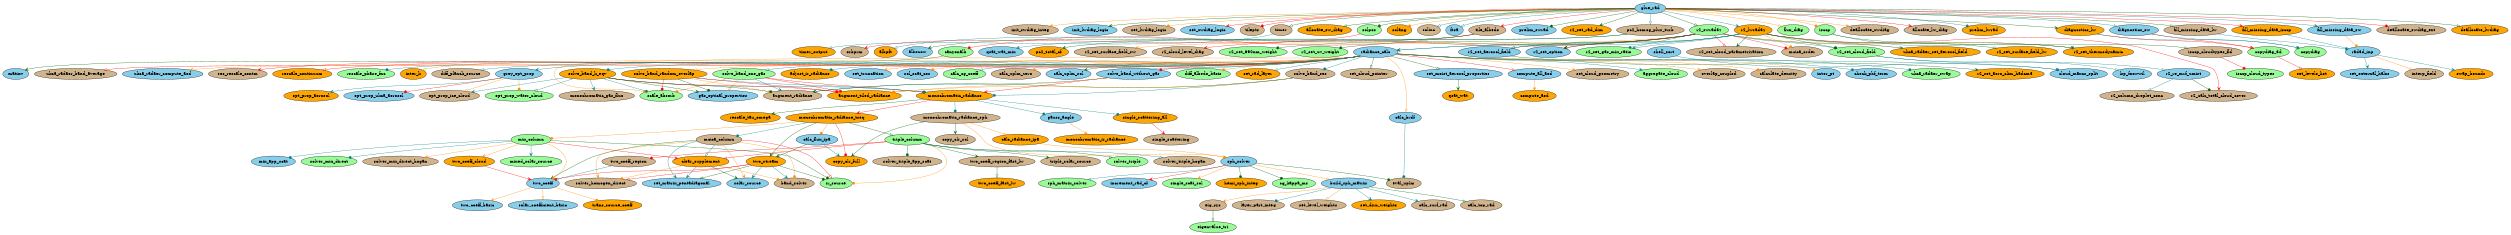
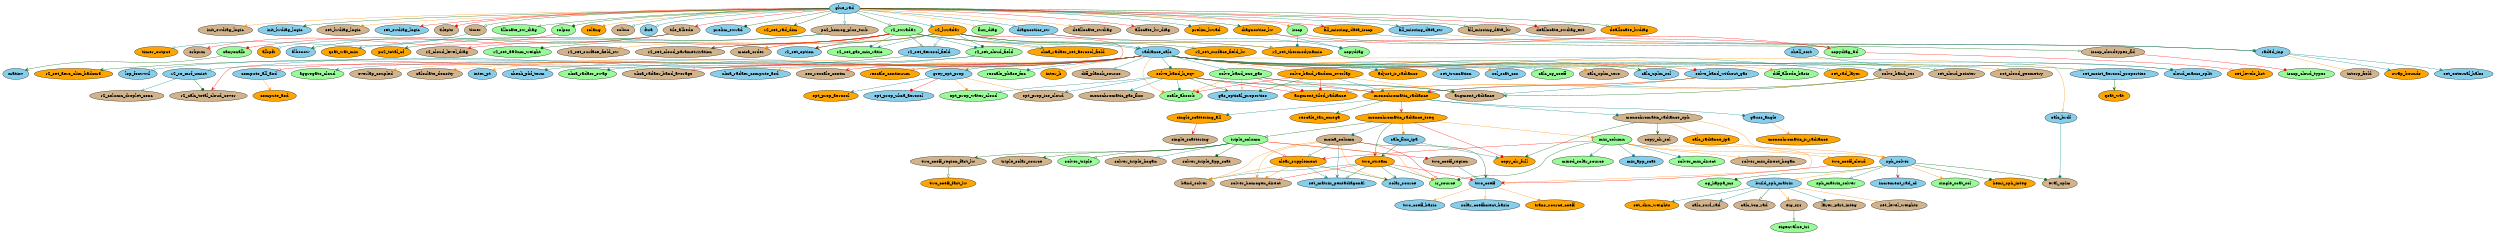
node "init_swdiag_integ": label "init_swdiag_integ" -> "init_swdiag_logic"
node "allocate_sw_diag": fillcolor orange -> palegreen
node "qsat_wat_mix": fillcolor skyblue -> orange
node "r2_set_uv_weight": removed
edge "solve_band_k_eqv" -> "monochromatic_radiance": arrowhead dot -> onormal
